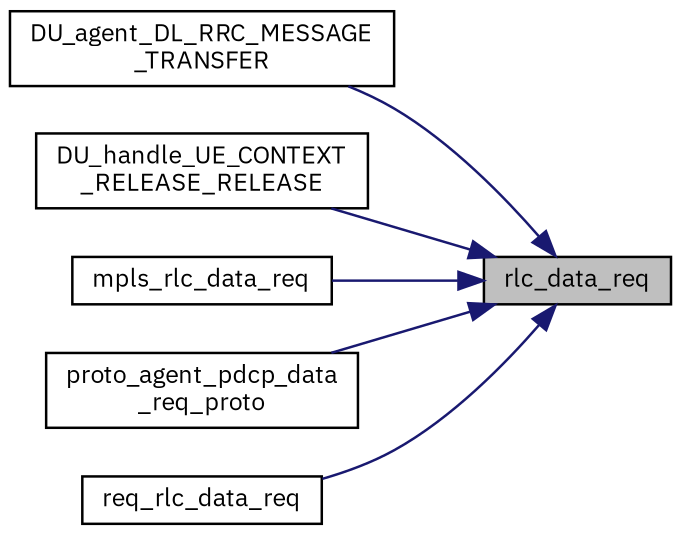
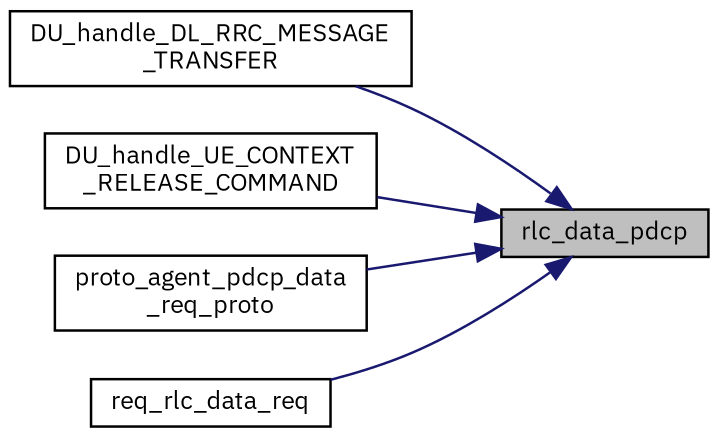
node "DU_agent_DL_RRC_MESSAGE _TRANSFER": label "DU_agent_DL_RRC_MESSAGE _TRANSFER" -> "DU_handle_DL_RRC_MESSAGE _TRANSFER"
node "DU_handle_UE_CONTEXT _RELEASE_RELEASE": label "DU_handle_UE_CONTEXT _RELEASE_RELEASE" -> "DU_handle_UE_CONTEXT _RELEASE_COMMAND"
node "mpls_rlc_data_req": removed
node "rlc_data_req": label "rlc_data_req" -> "rlc_data_pdcp"
